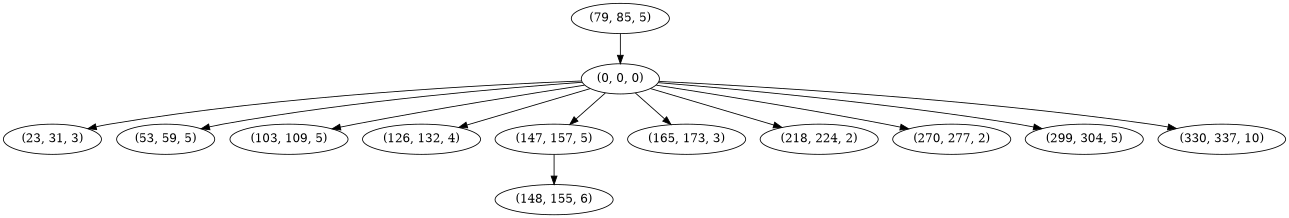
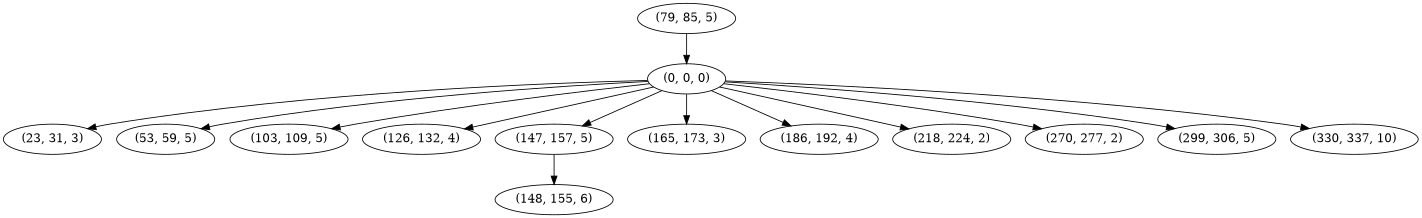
node "(186, 192, 4)": added
node "(299, 304, 5)": label "(299, 304, 5)" -> "(299, 306, 5)"
